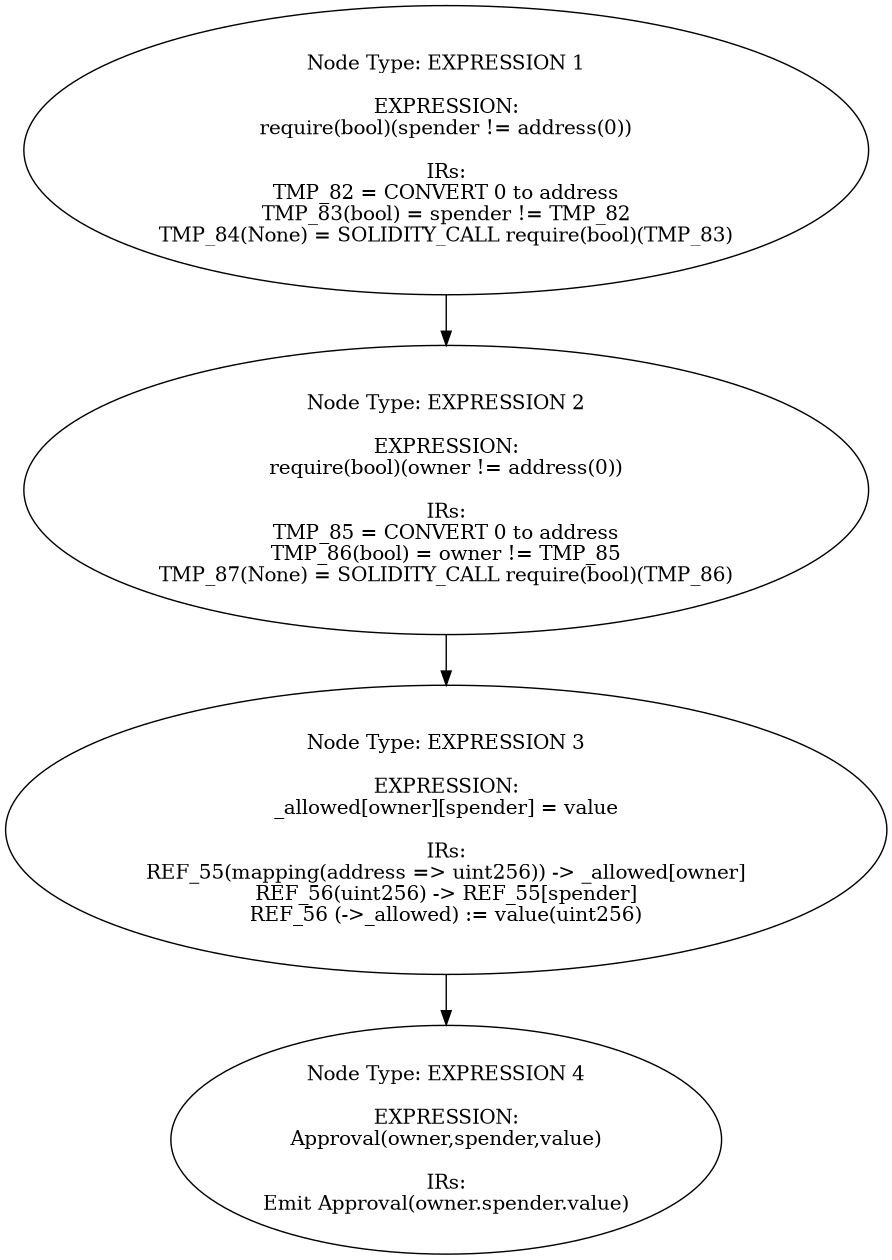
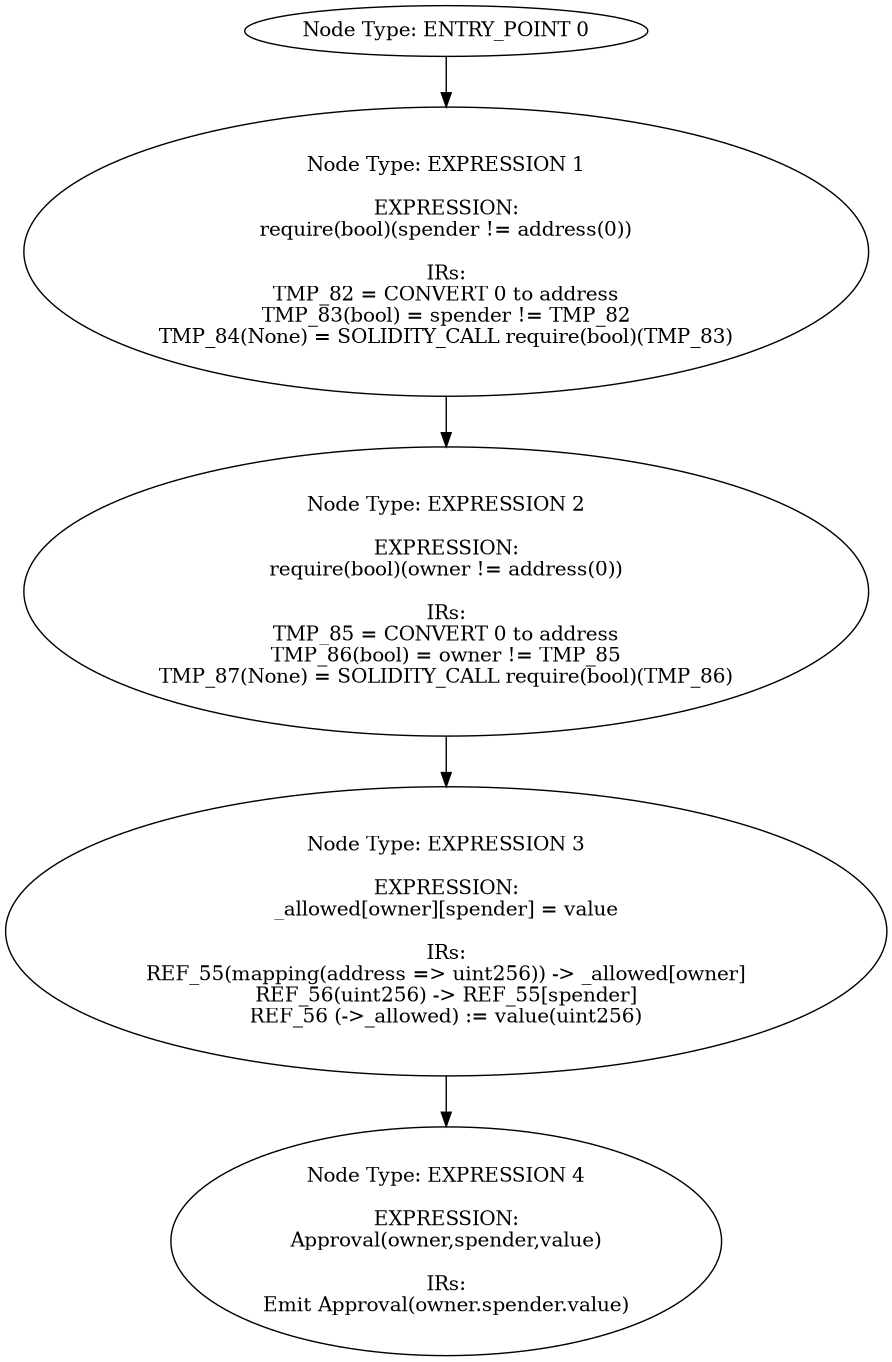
node "Node Type: ENTRY_POINT 0": added
